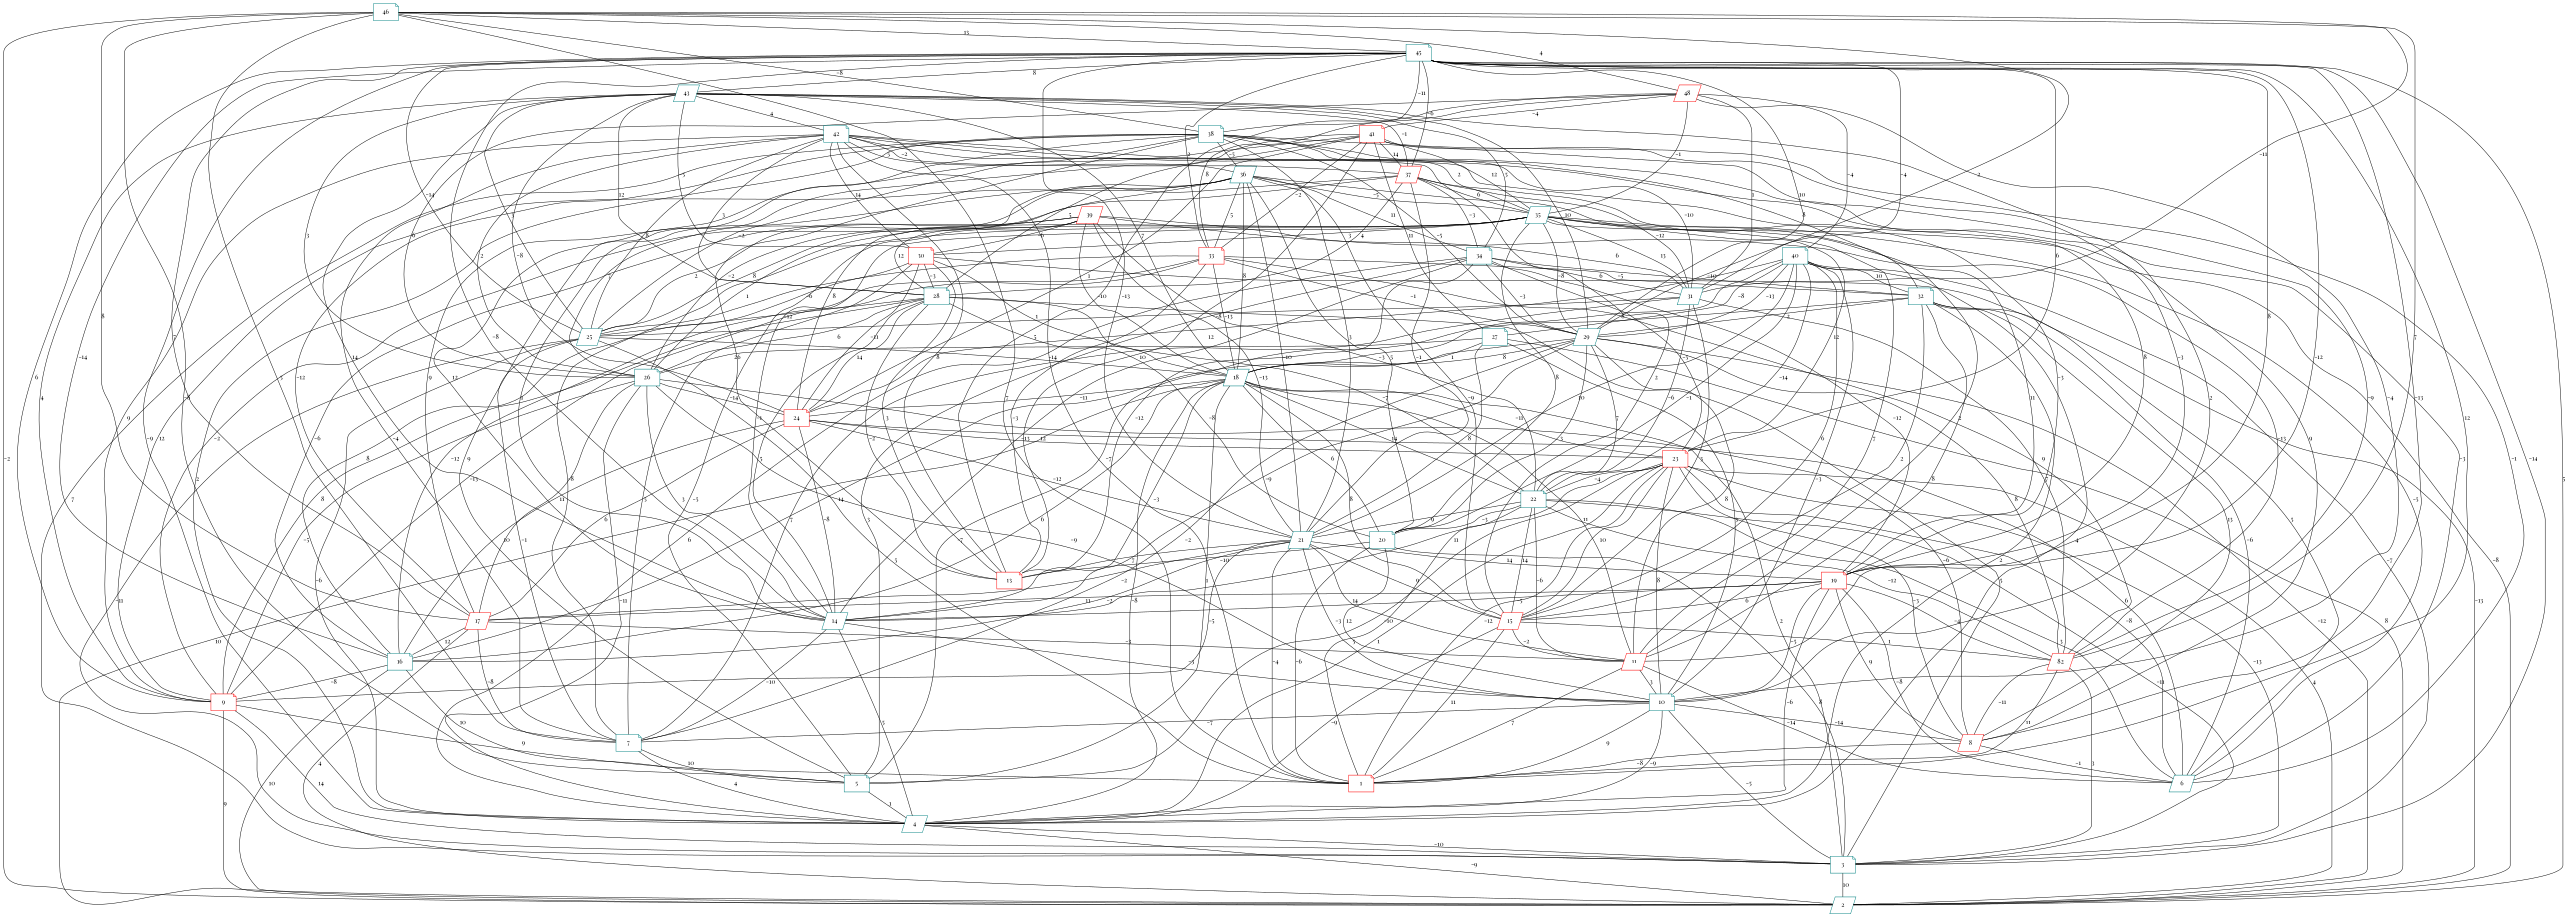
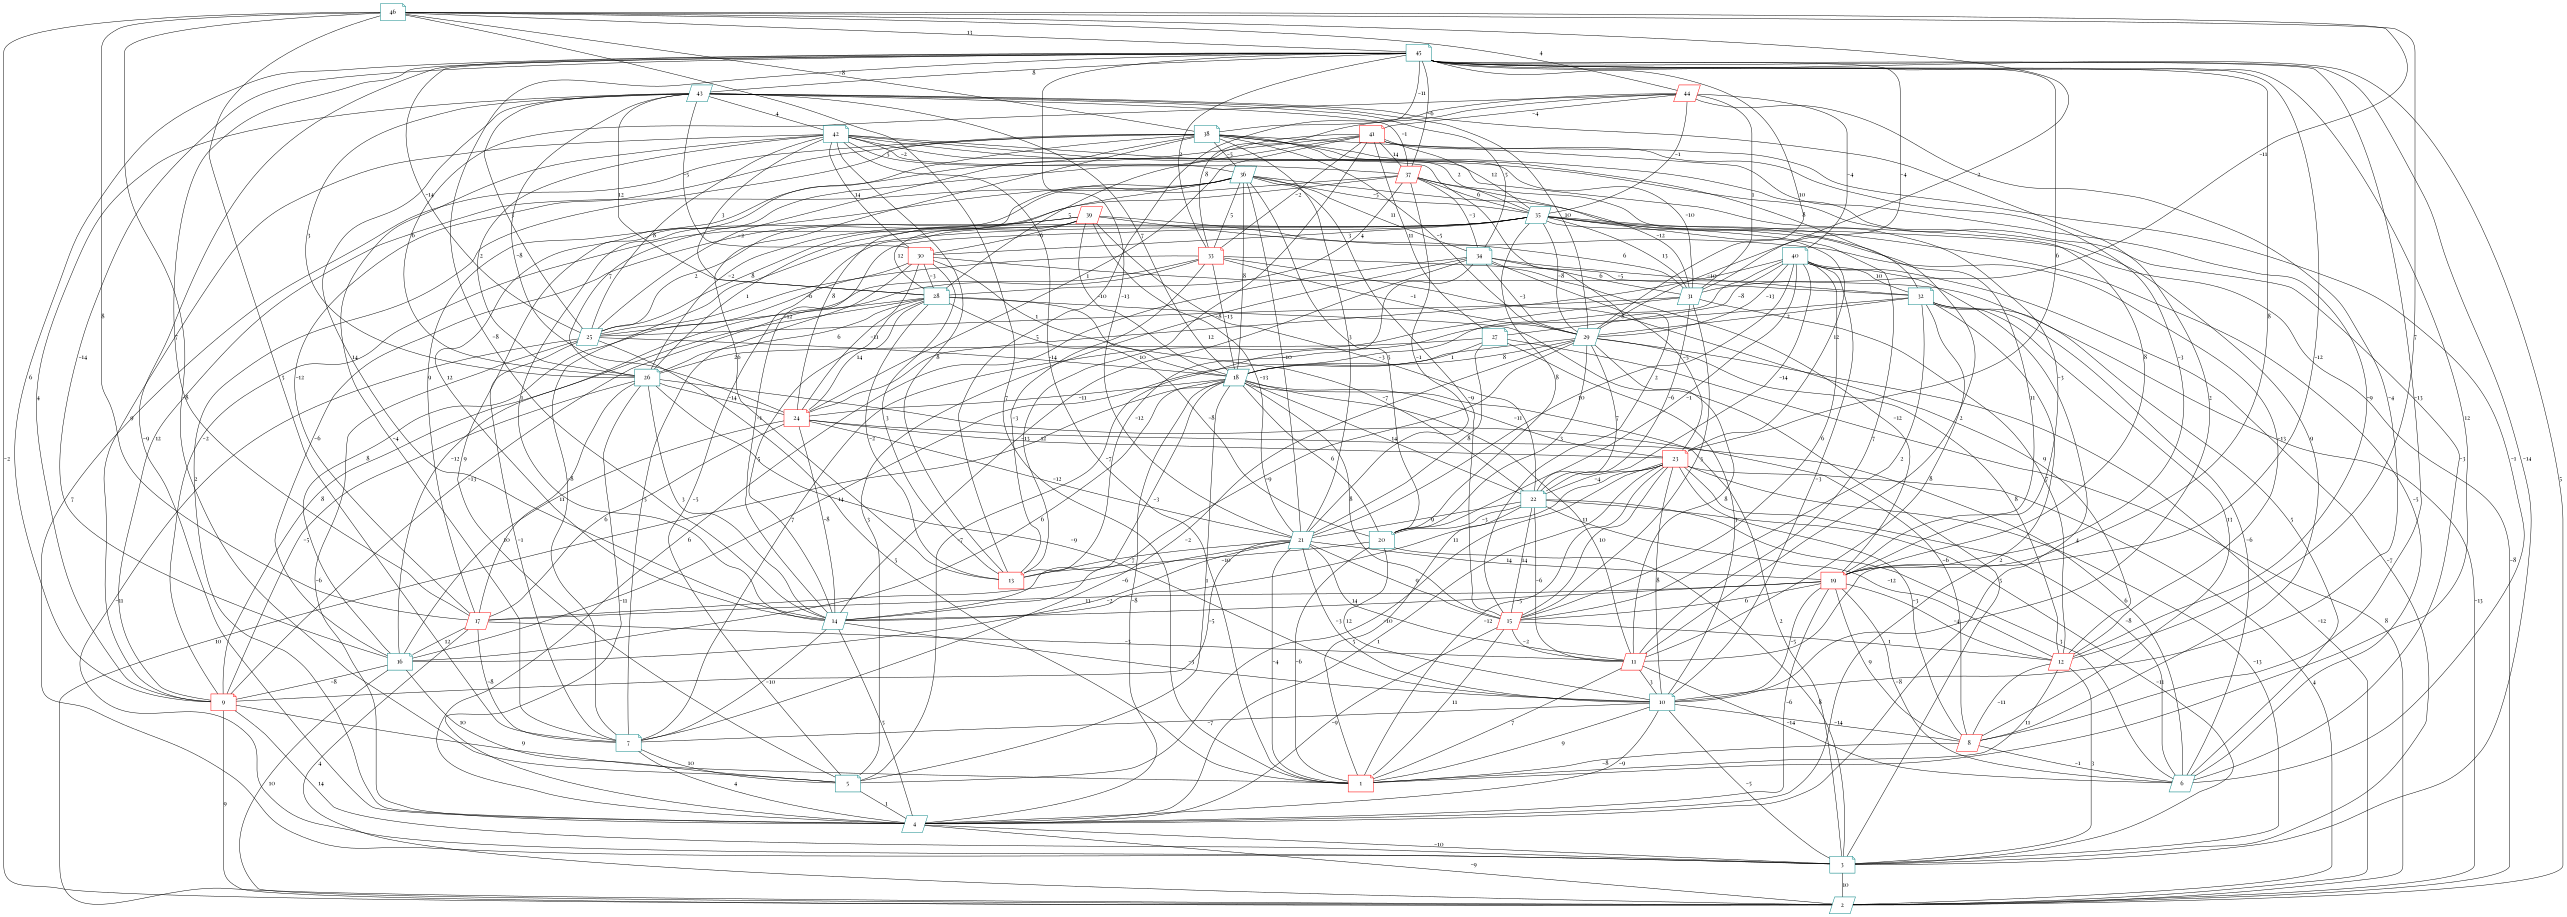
node "48": label "48" -> "44"
edge "21" -- "17": label "-2" -> "-6"
node "82": label "82" -> "12"
